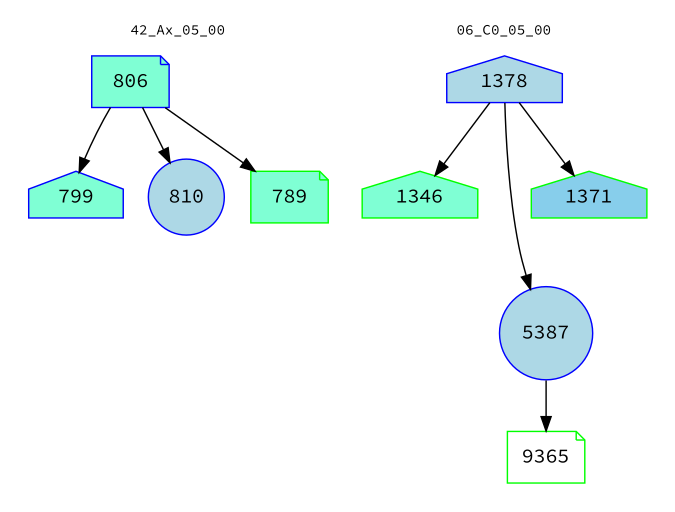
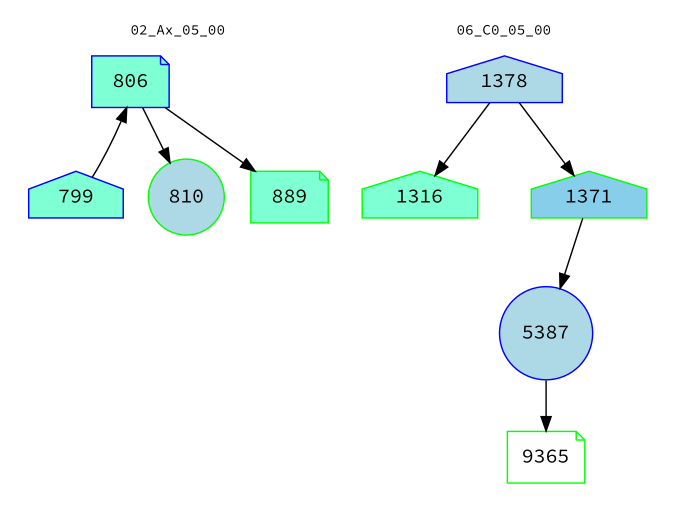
cluster "42_Ax_05_00": label "42_Ax_05_00" -> "02_Ax_05_00"
edge "806" -> "799": reversed
edge "1378" -> "5387": now "1371" -> "5387"
node "810": color blue -> green
node "789": label "789" -> "889"
node "1346": label "1346" -> "1316"
